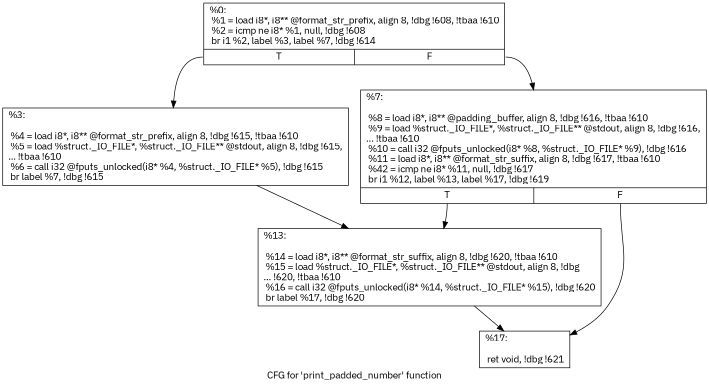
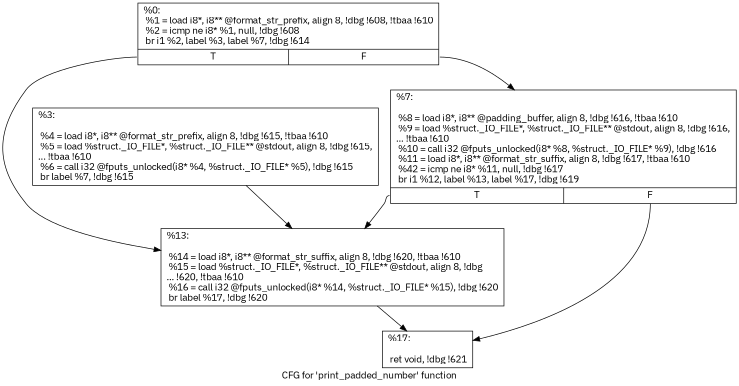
edge "%0:" -> "%3:": now "%0:" -> "%13:"
